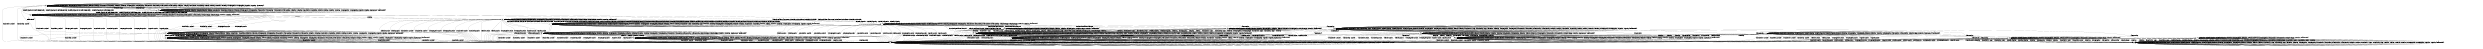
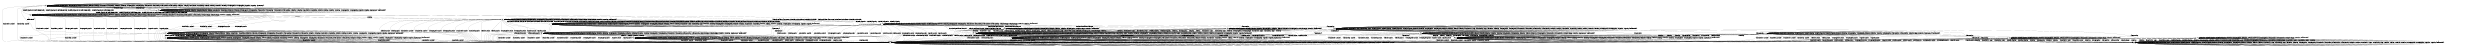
edge "s6" -> "s12": added, label "[ChgDestConID-Ori]/"
edge "s11" -> "s12": added, label "[ChgDestConID-Ori]/"
